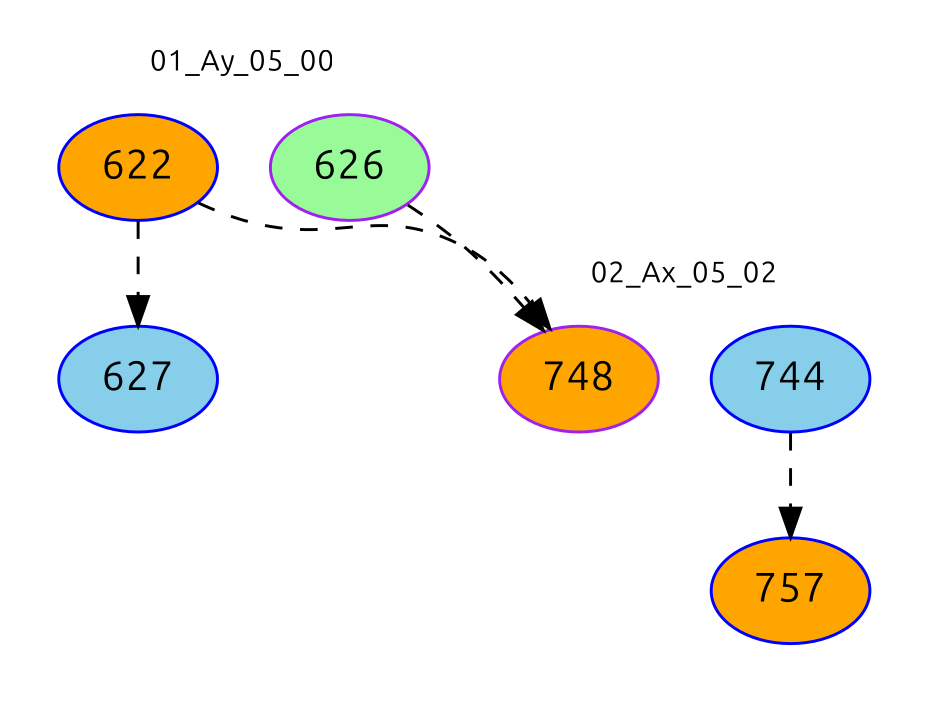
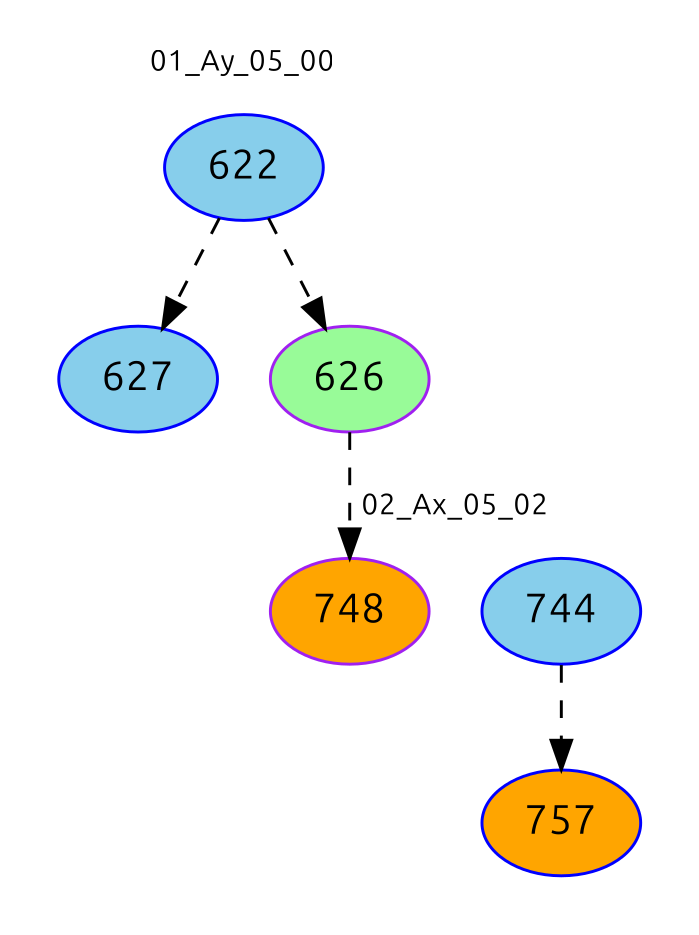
node "622": fillcolor orange -> skyblue
edge "622" -> "748": now "622" -> "626"
